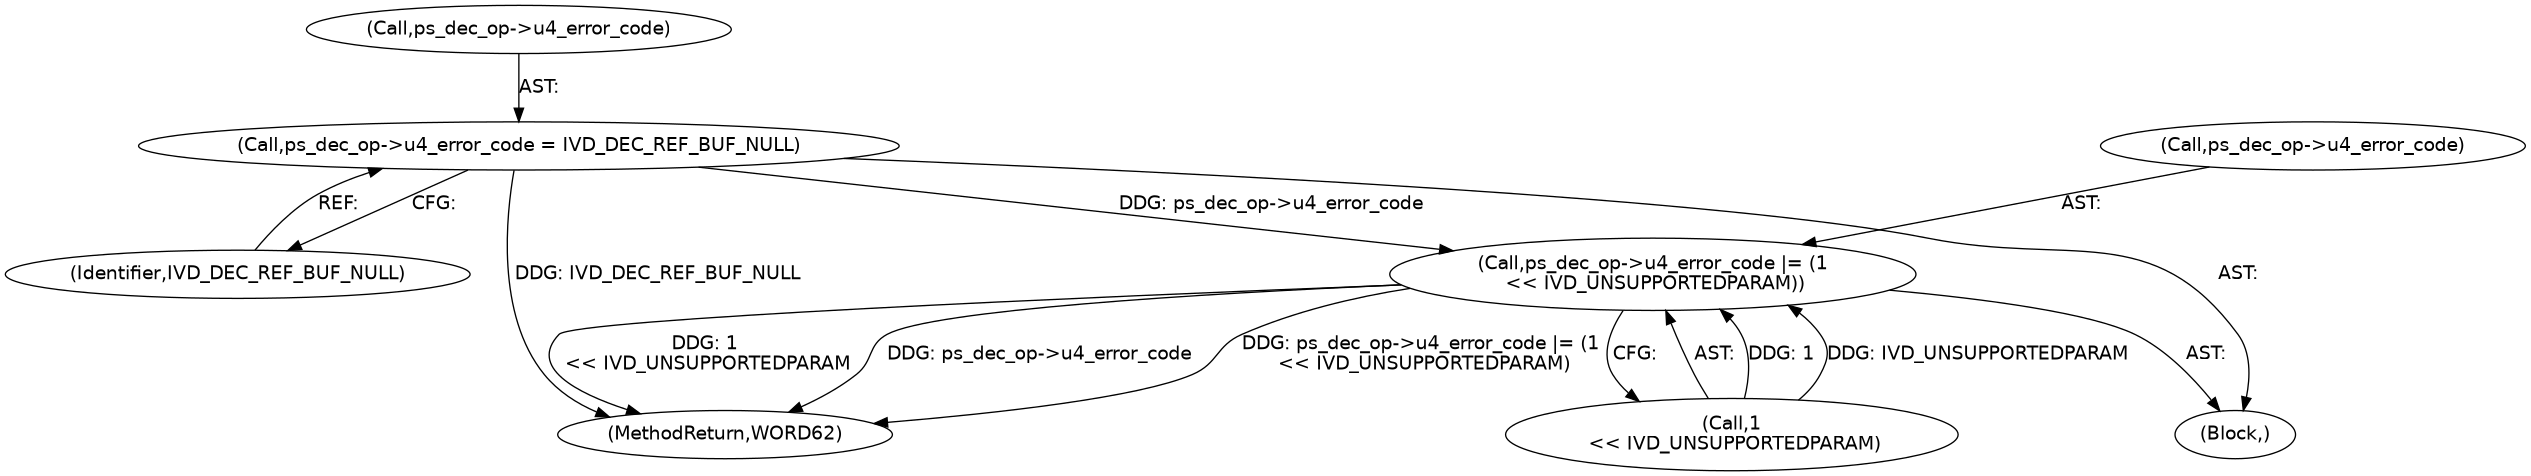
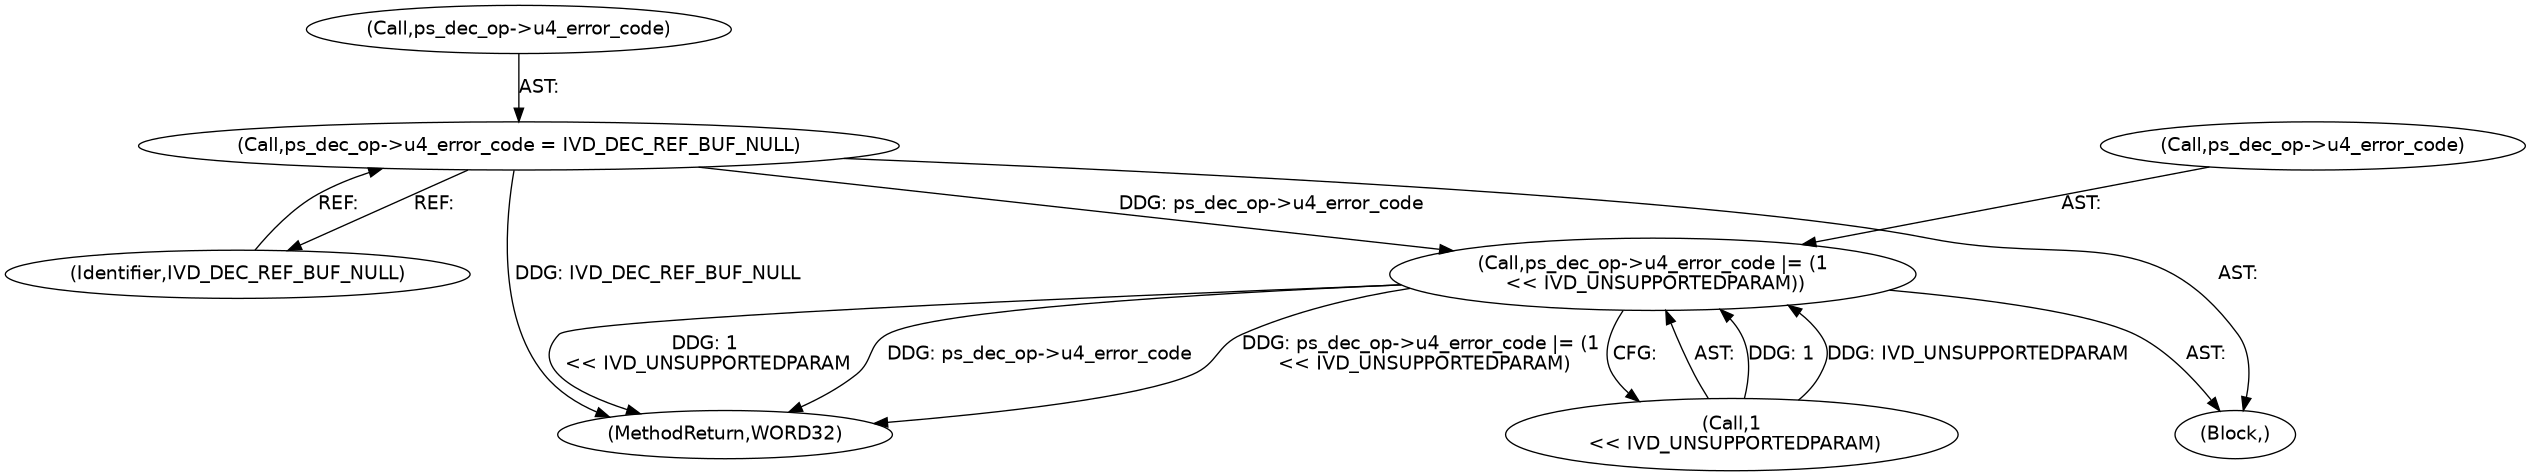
edge "(Call,ps_dec_op->u4_error_code = IVD_DEC_REF_BUF_NULL)" -> "(Identifier,IVD_DEC_REF_BUF_NULL)": label "CFG: " -> "REF: "
node "(MethodReturn,WORD62)": label "(MethodReturn,WORD62)" -> "(MethodReturn,WORD32)"
